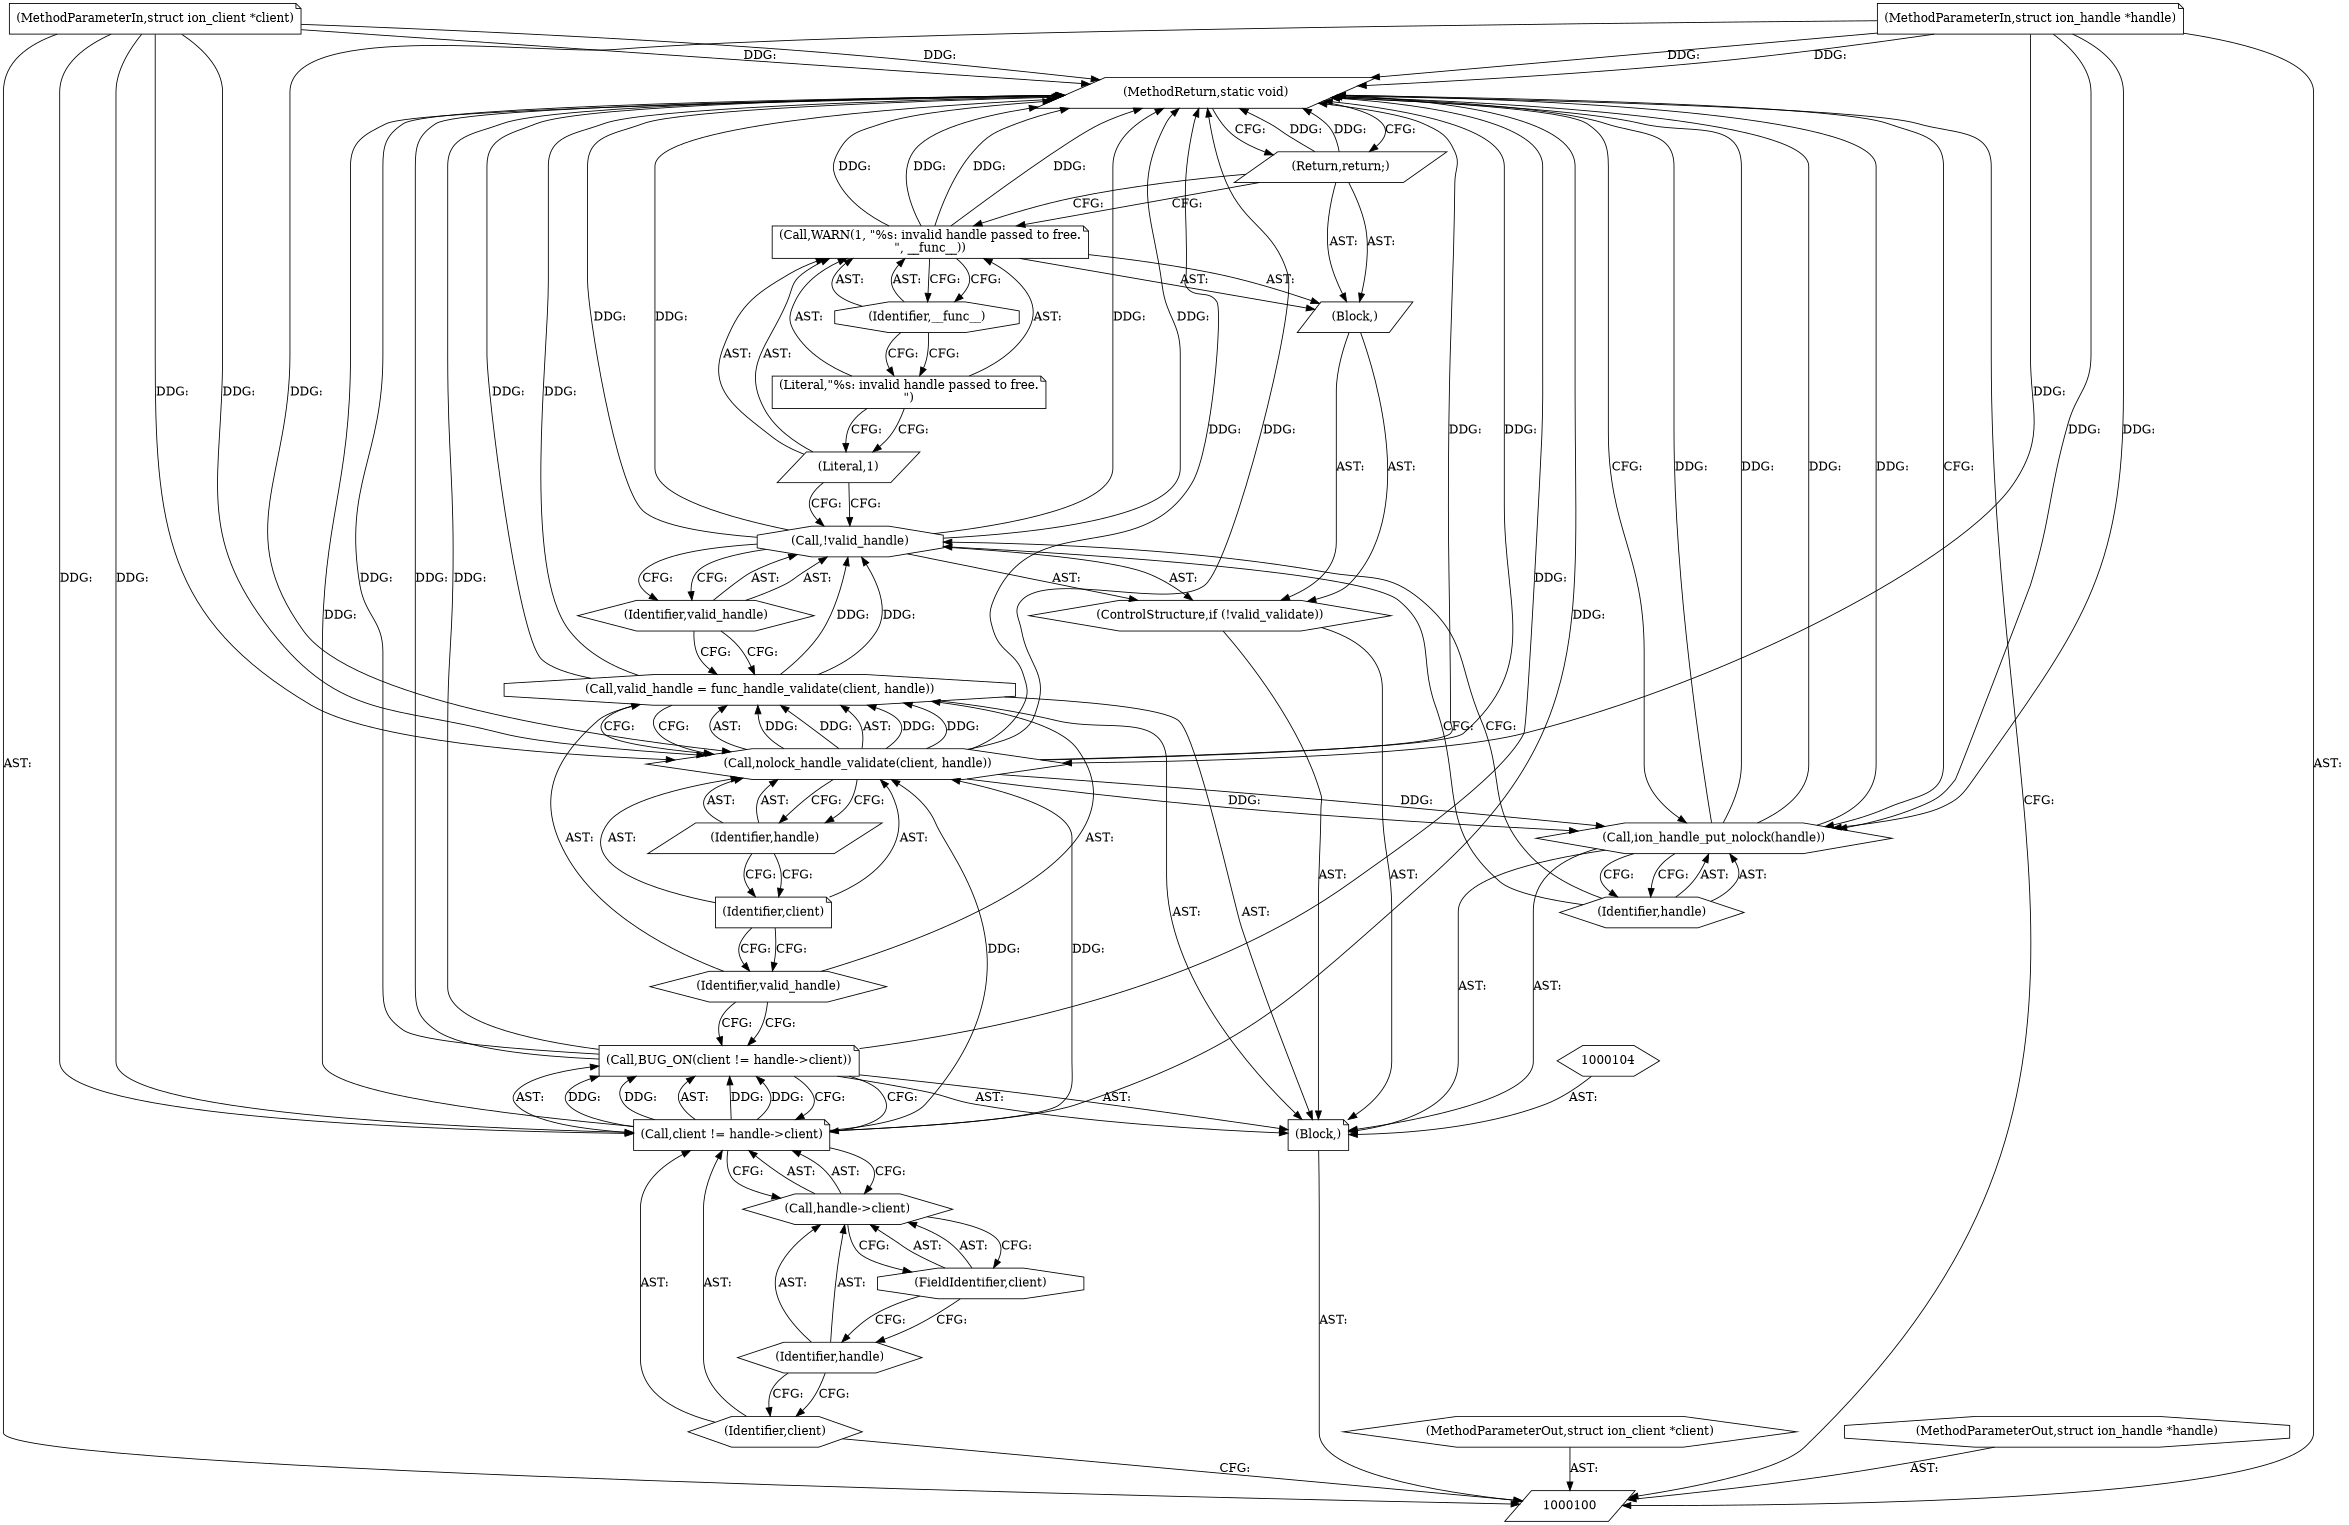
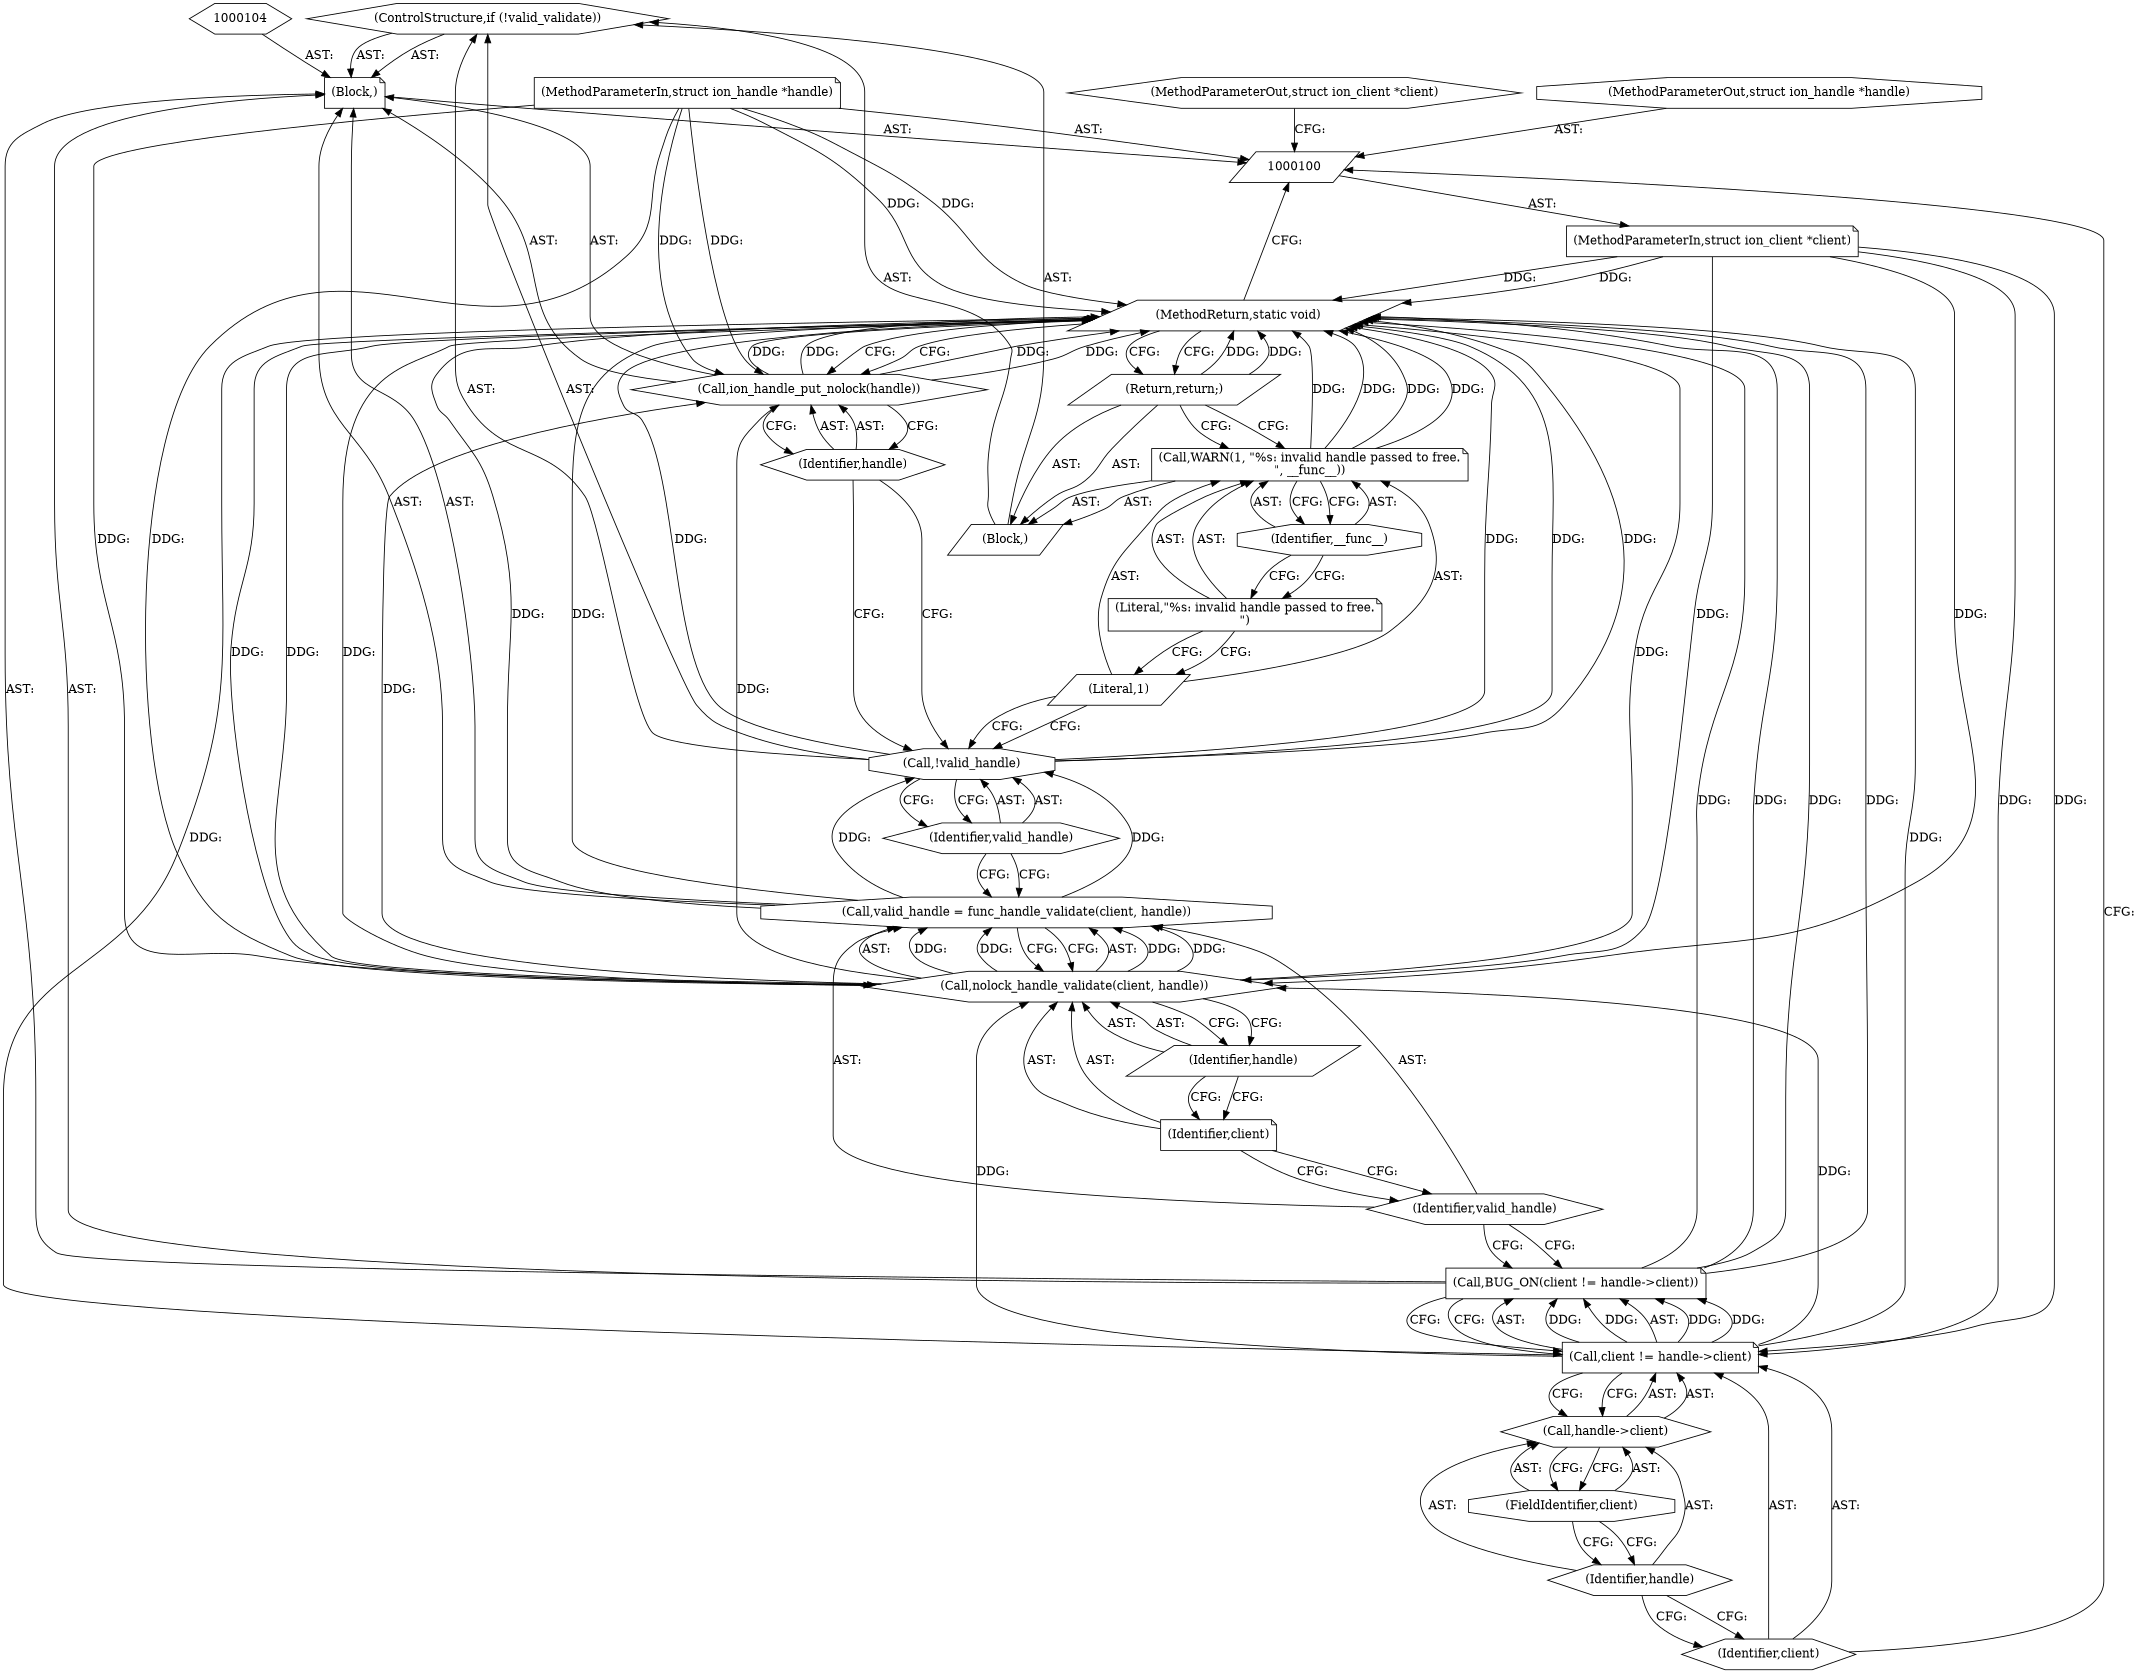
edge "(MethodParameterIn,struct ion_client *client)" -> "1000100": reversed
edge "(MethodParameterOut,struct ion_client *client)" -> "1000100": label "AST: " -> "CFG: "
